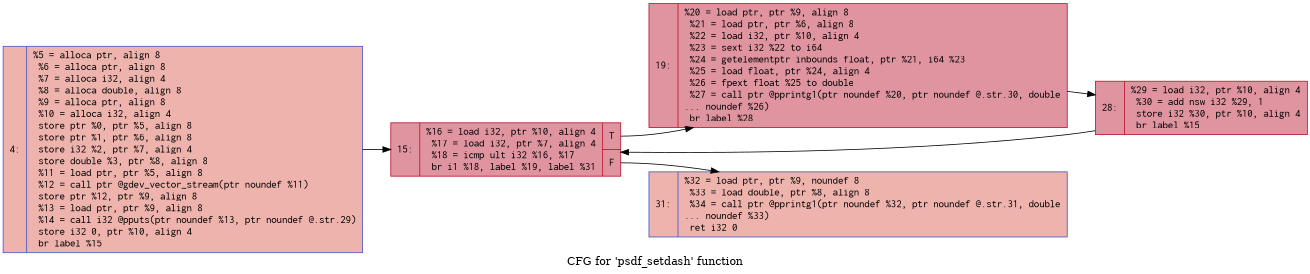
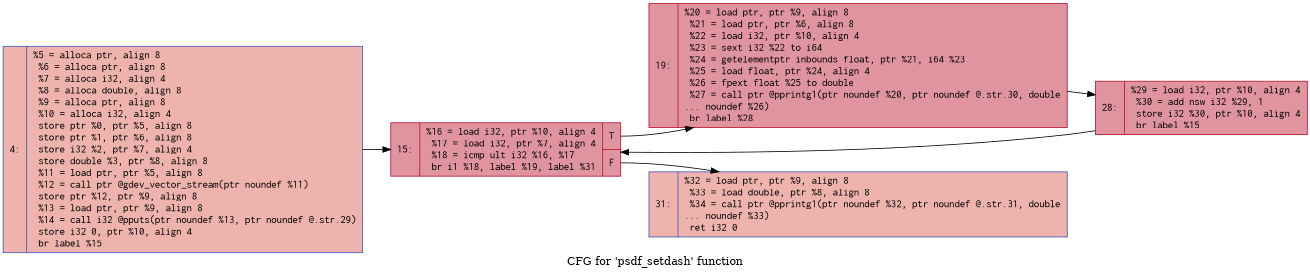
node "31:": text "%32 = load ptr, ptr %9, noundef 8" -> "%32 = load ptr, ptr %9, align 8"
